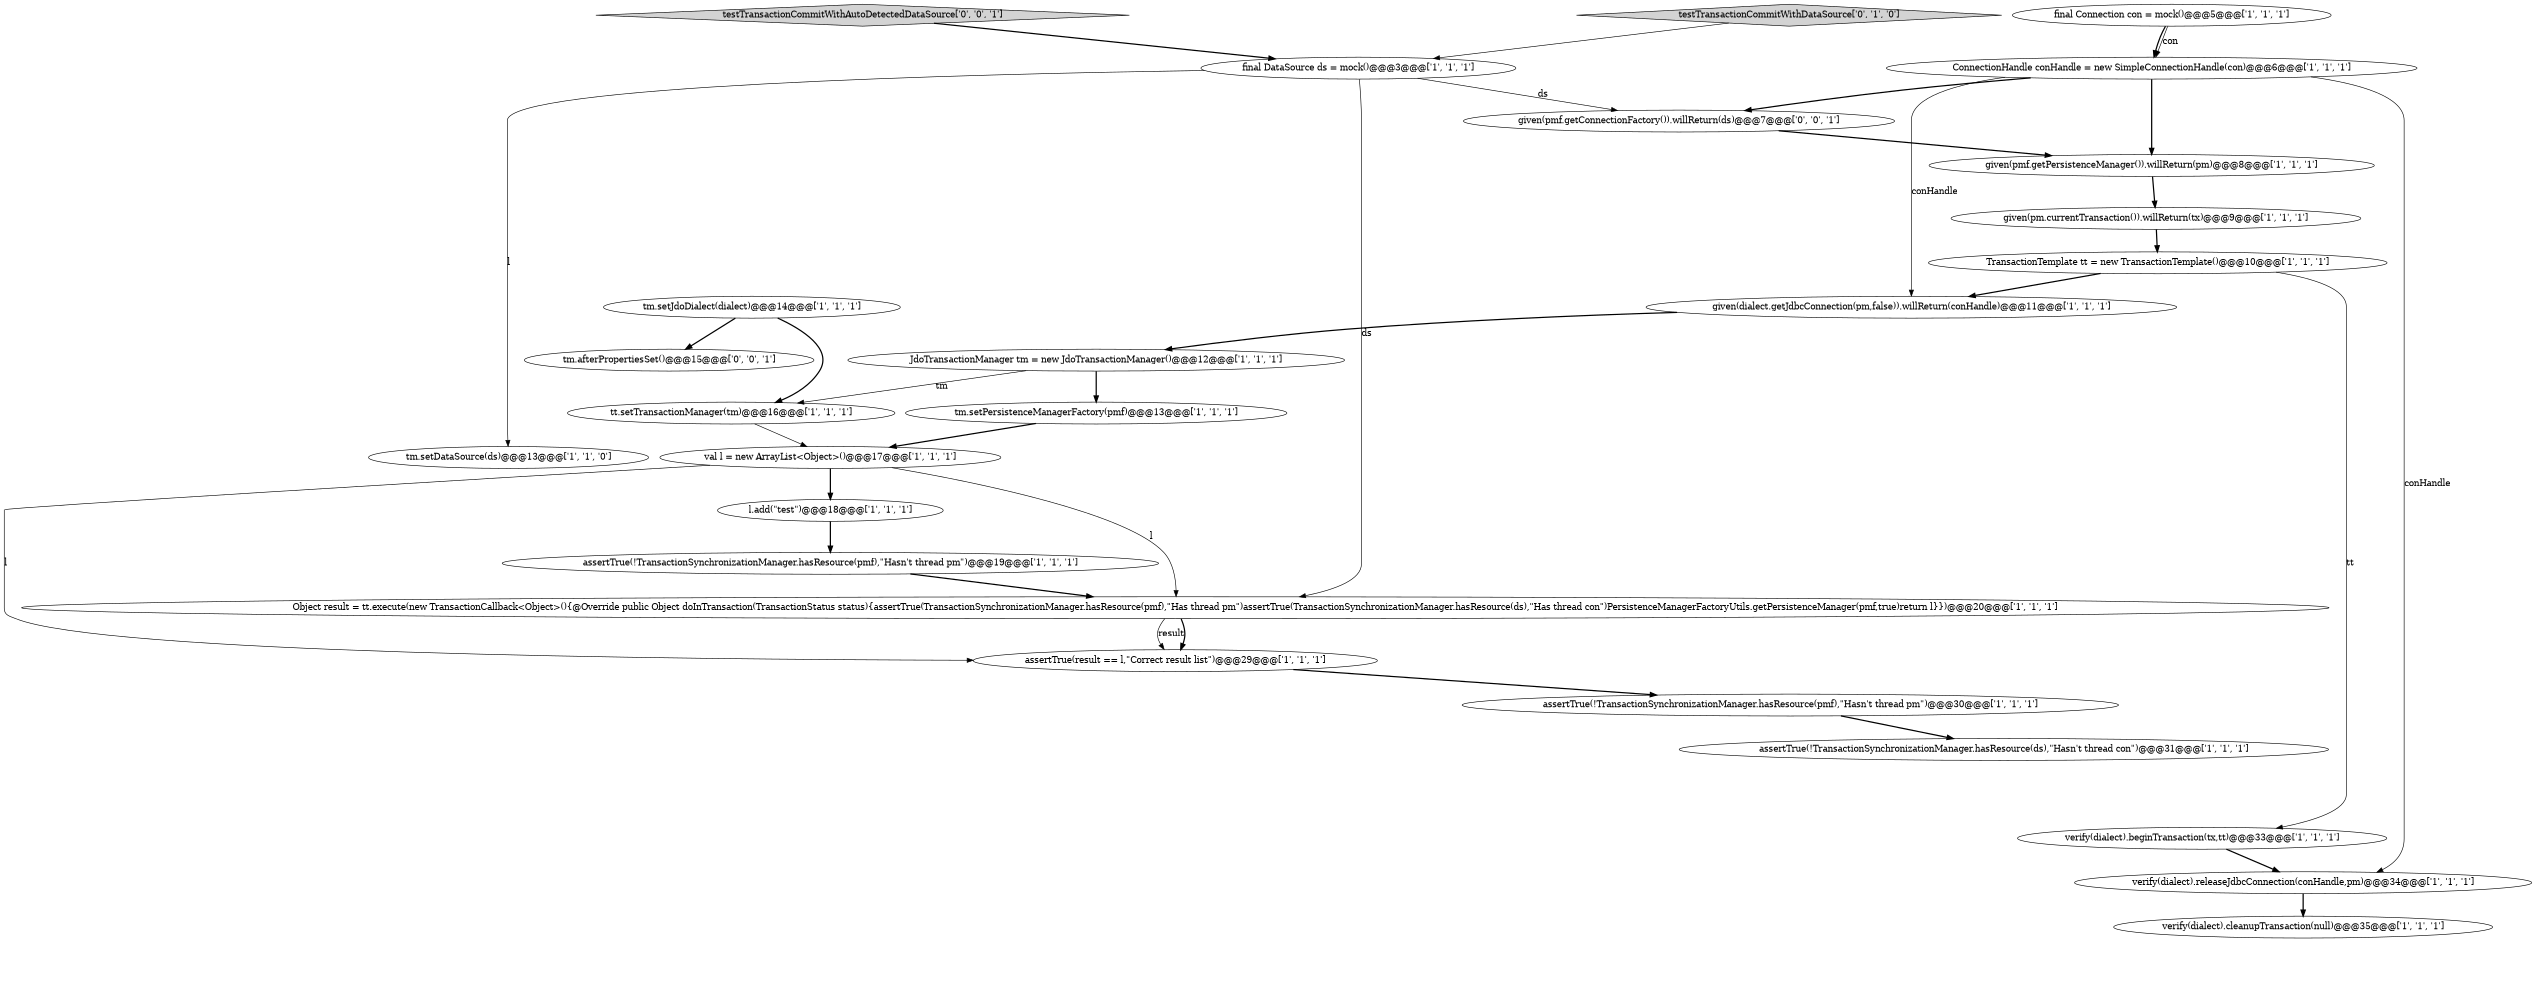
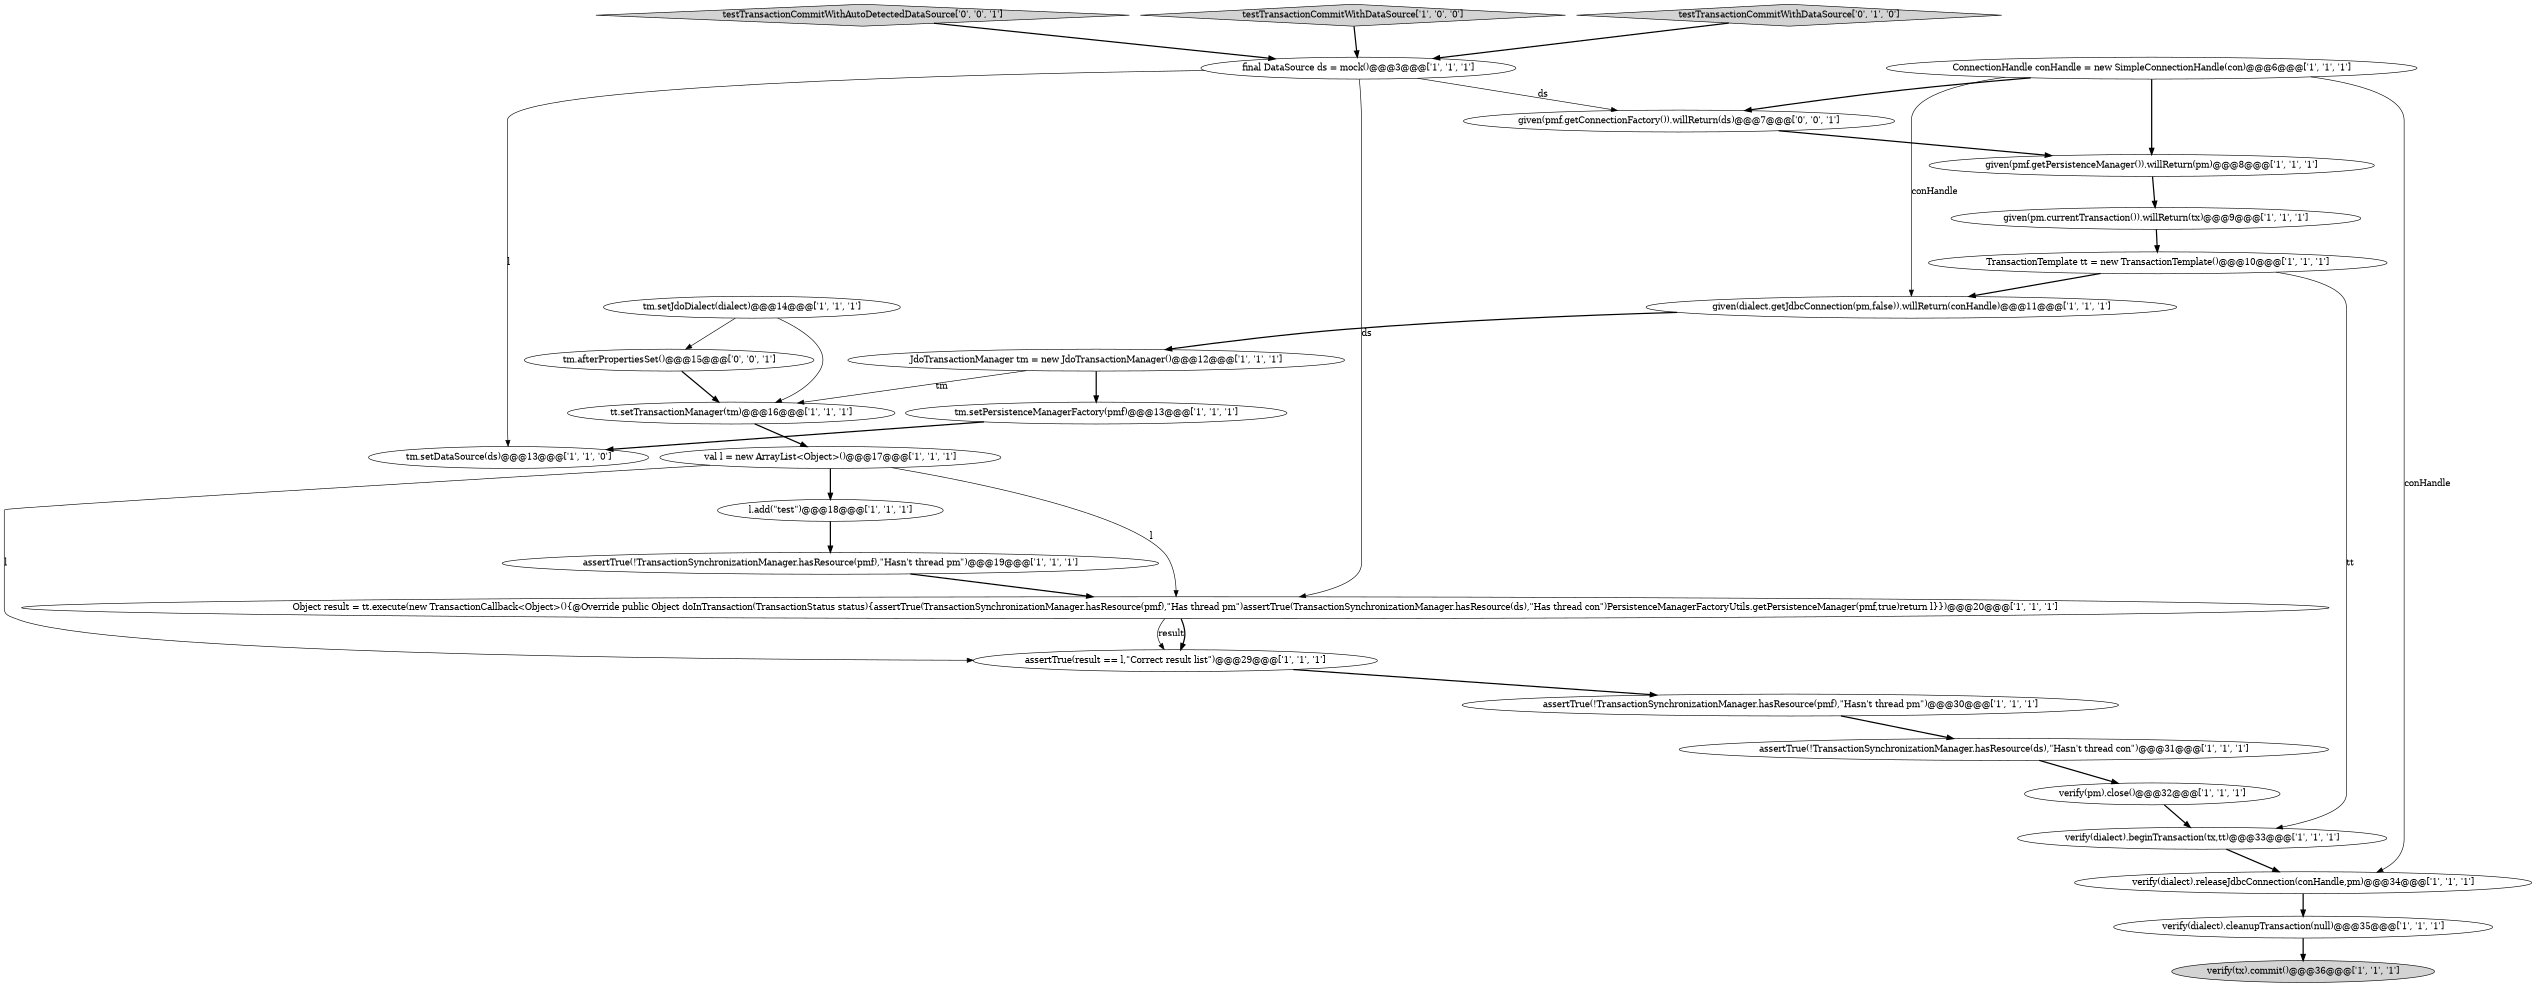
node "testTransactionCommitWithDataSource['1', '0', '0']": added
node "final Connection con = mock()@@@5@@@['1', '1', '1']": removed
edge "testTransactionCommitWithDataSource['0', '1', '0']" -> "final DataSource ds = mock()@@@3@@@['1', '1', '1']": style solid -> bold
edge "tm.setJdoDialect(dialect)@@@14@@@['1', '1', '1']" -> "tm.afterPropertiesSet()@@@15@@@['0', '0', '1']": style bold -> solid
edge "tm.setJdoDialect(dialect)@@@14@@@['1', '1', '1']" -> "tt.setTransactionManager(tm)@@@16@@@['1', '1', '1']": style bold -> solid
edge "tm.afterPropertiesSet()@@@15@@@['0', '0', '1']" -> "tt.setTransactionManager(tm)@@@16@@@['1', '1', '1']": added
edge "tt.setTransactionManager(tm)@@@16@@@['1', '1', '1']" -> "val l = new ArrayList<Object>()@@@17@@@['1', '1', '1']": style solid -> bold
edge "tm.setPersistenceManagerFactory(pmf)@@@13@@@['1', '1', '1']" -> "val l = new ArrayList<Object>()@@@17@@@['1', '1', '1']": now "tm.setPersistenceManagerFactory(pmf)@@@13@@@['1', '1', '1']" -> "tm.setDataSource(ds)@@@13@@@['1', '1', '0']"
node "verify(pm).close()@@@32@@@['1', '1', '1']": added
node "verify(tx).commit()@@@36@@@['1', '1', '1']": added
